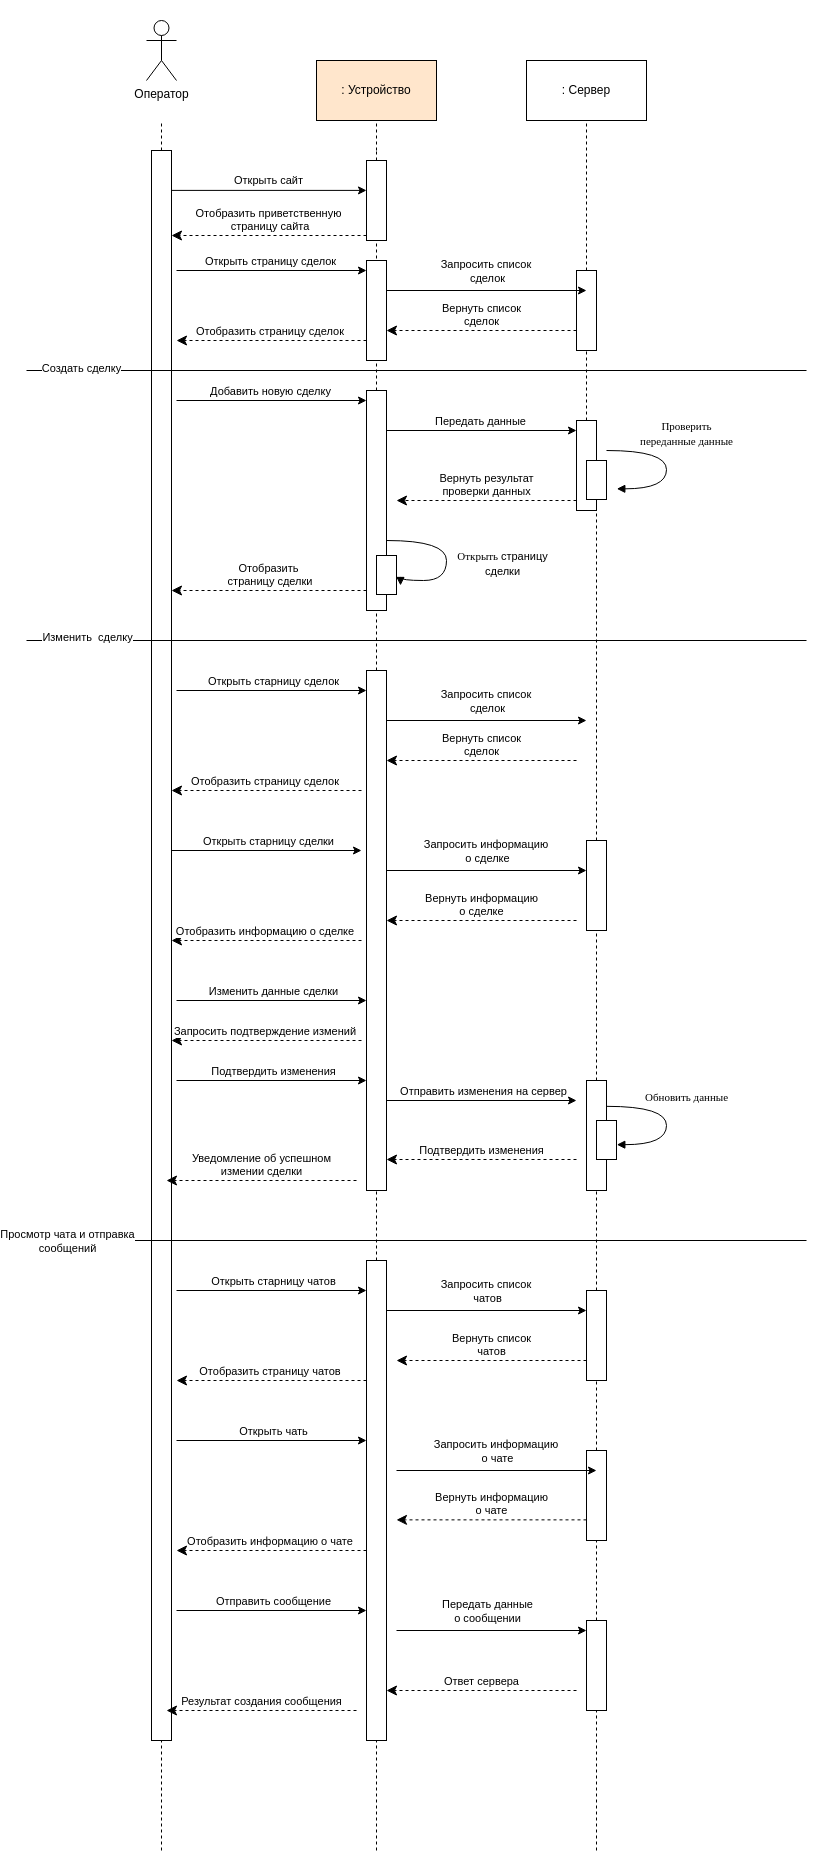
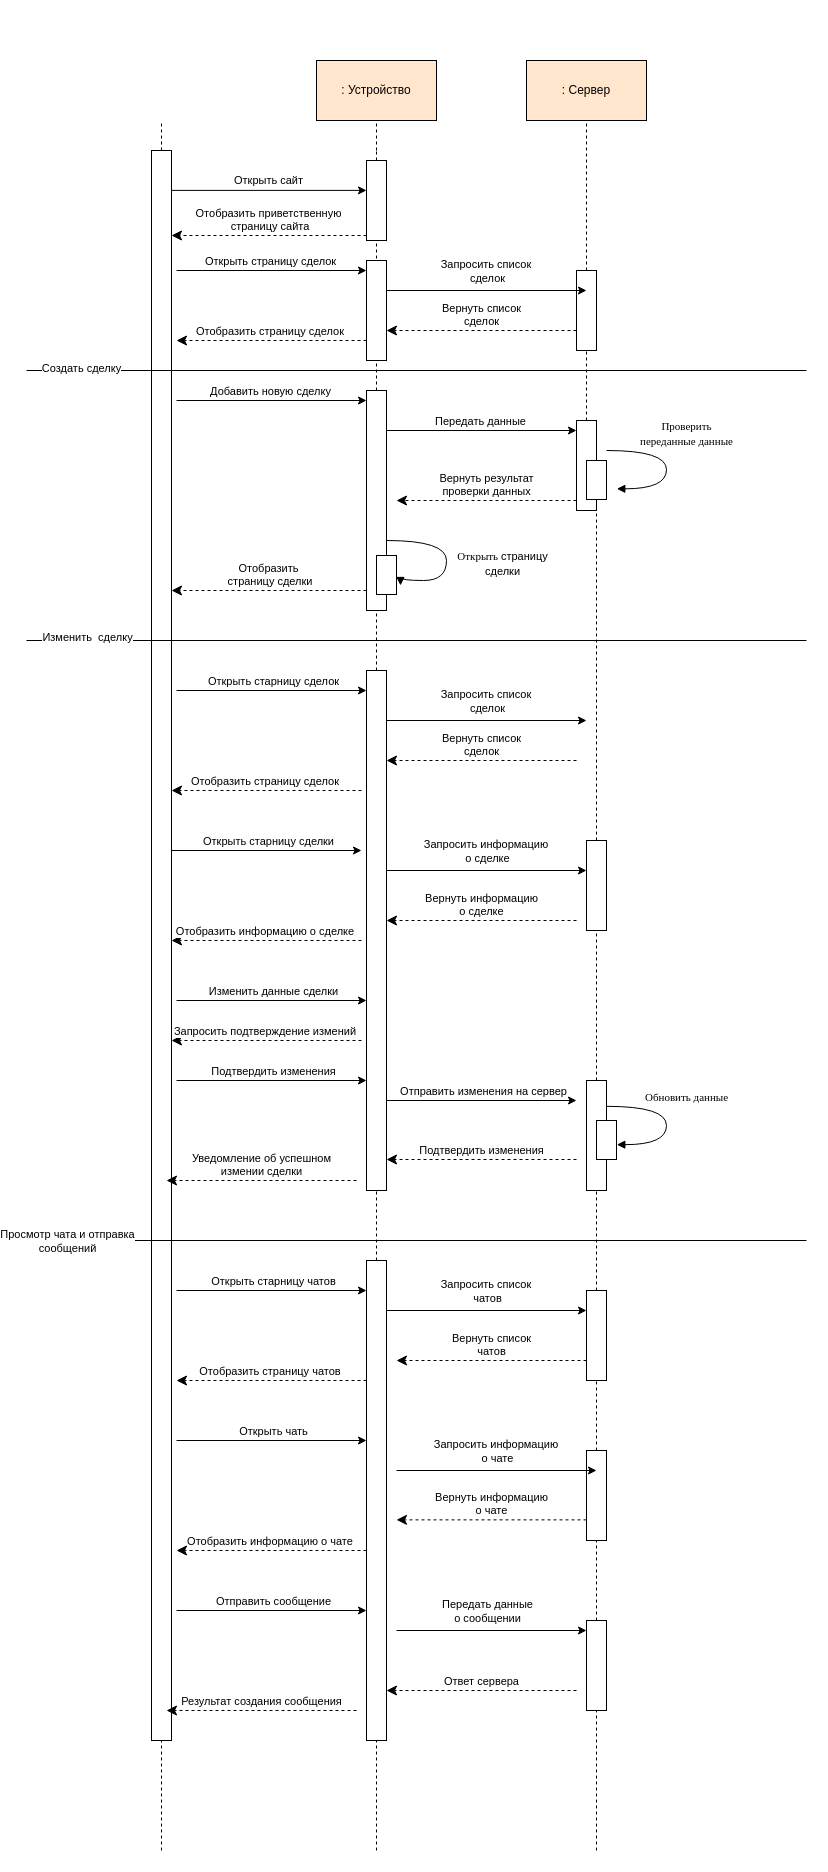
node "Оператор": removed
node ": Сервер": fillcolor #ffffff -> #ffe6cc
